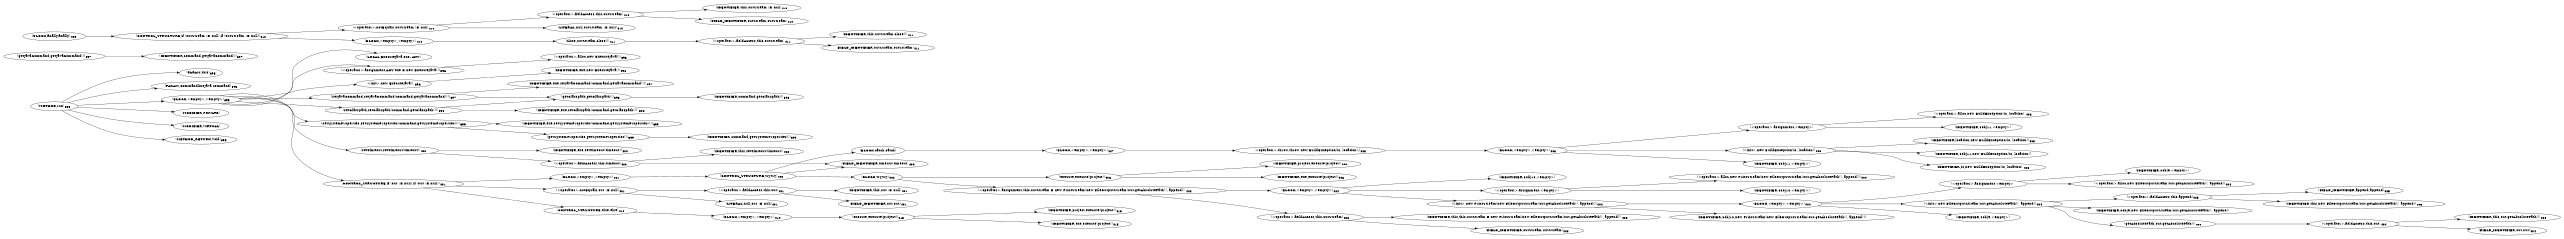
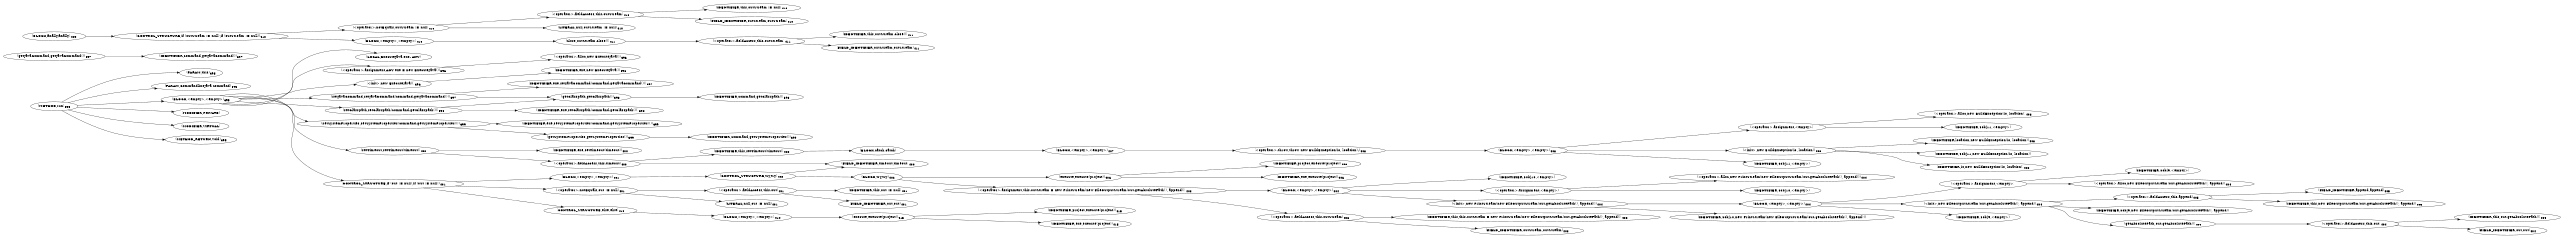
edge "(CONTROL_STRUCTURE,try,try)" -> "(BLOCK,catch,catch)": now "(IDENTIFIER,this,setTimeout(timeout))" -> "(BLOCK,catch,catch)"
